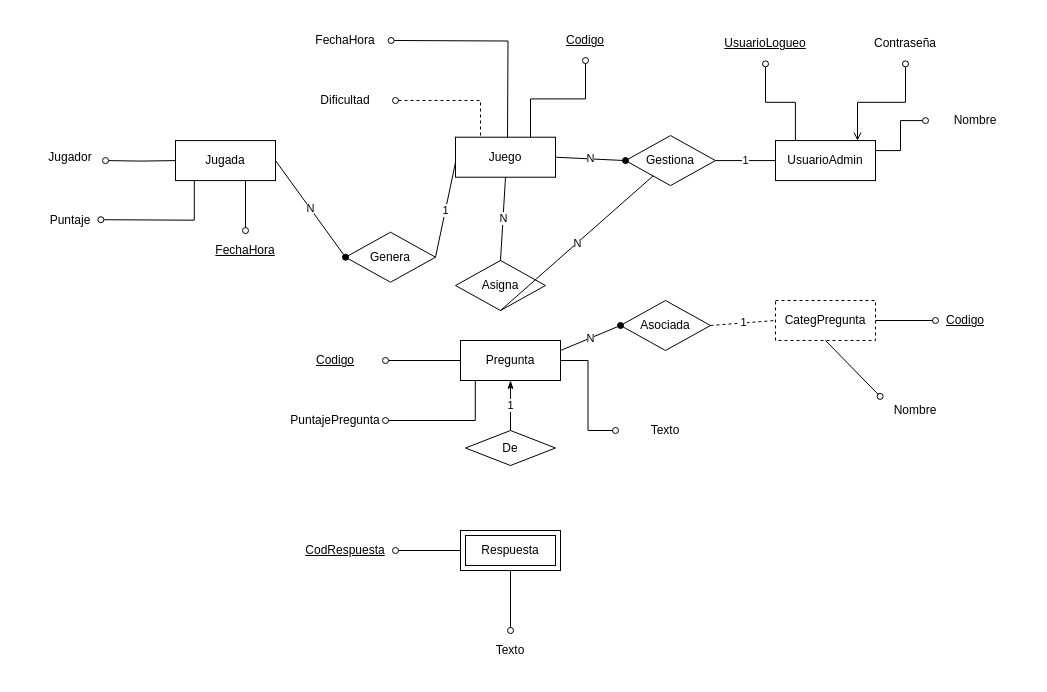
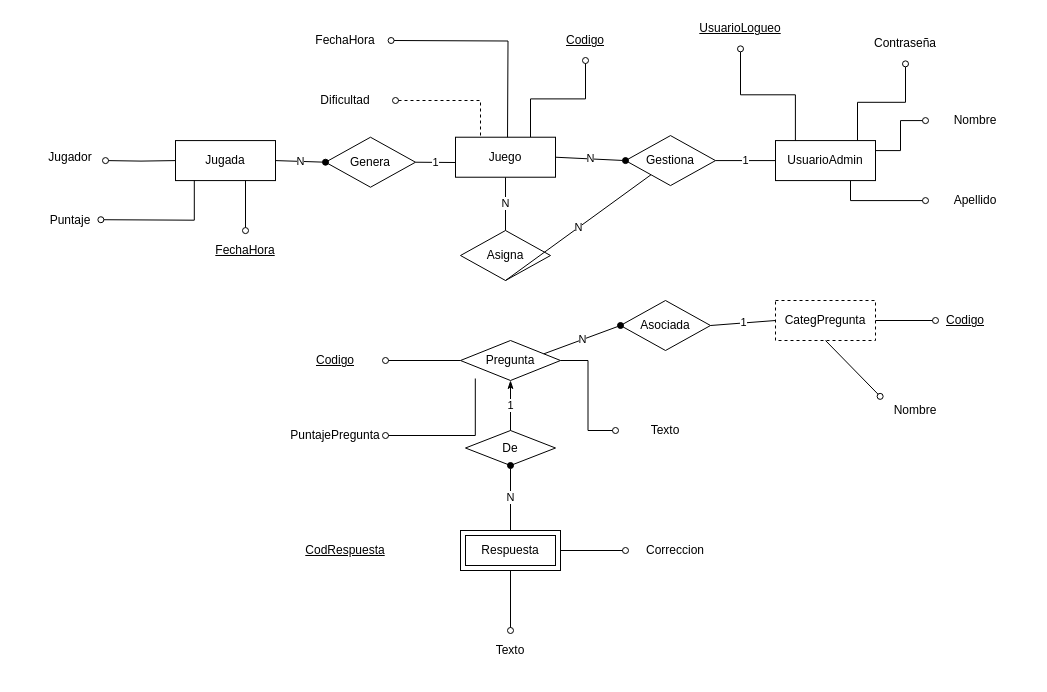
node "UsuarioLogueo": moved (766, 44) -> (741, 29)
edge "Contraseña" -- "UsuarioAdmin": arrowhead open -> none
edge "UsuarioAdmin" -> "Apellido": added
node "Apellido": added
node "Genera": moved (391, 257) -> (371, 162)
node "Asigna": moved (501, 286) -> (506, 256)
edge "CategPregunta" -- "Asociada": style dashed -> solid
node "Pregunta": shape rectangle -> diamond
node "PuntajePregunta": moved (336, 421) -> (336, 436)
edge "Respuesta" -> "De": added, label "N"
edge "Respuesta" -> "CodRespuesta": removed
edge "Respuesta" -> "Correccion": added
node "Correccion": added
